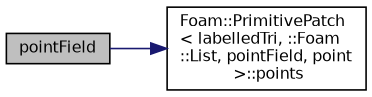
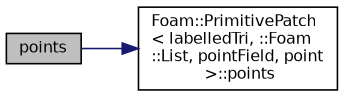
node "pointField": label "pointField" -> "points"
